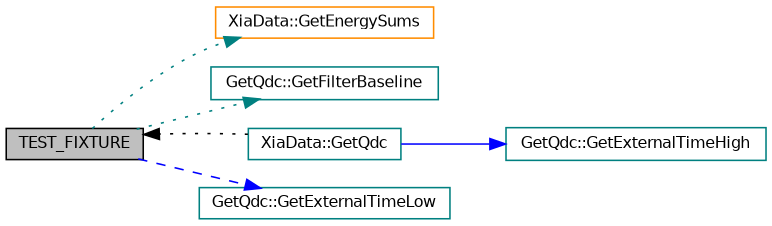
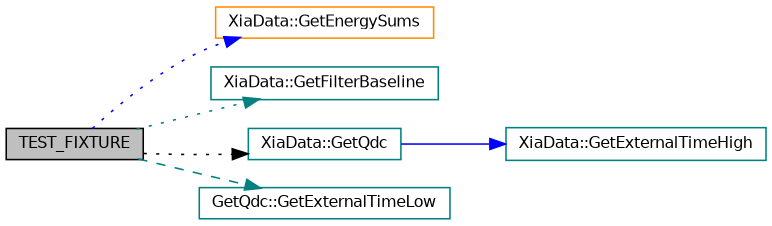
edge "TEST_FIXTURE" -> "XiaData::GetEnergySums": color teal -> blue
node "GetQdc::GetFilterBaseline": label "GetQdc::GetFilterBaseline" -> "XiaData::GetFilterBaseline"
edge "XiaData::GetQdc" -> "TEST_FIXTURE": reversed
node "GetQdc::GetExternalTimeHigh": label "GetQdc::GetExternalTimeHigh" -> "XiaData::GetExternalTimeHigh"
edge "TEST_FIXTURE" -> "GetQdc::GetExternalTimeLow": color blue -> teal
